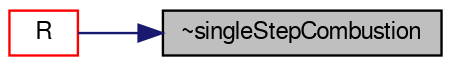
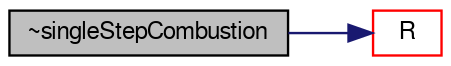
edge "R" -> "~singleStepCombustion": reversed
